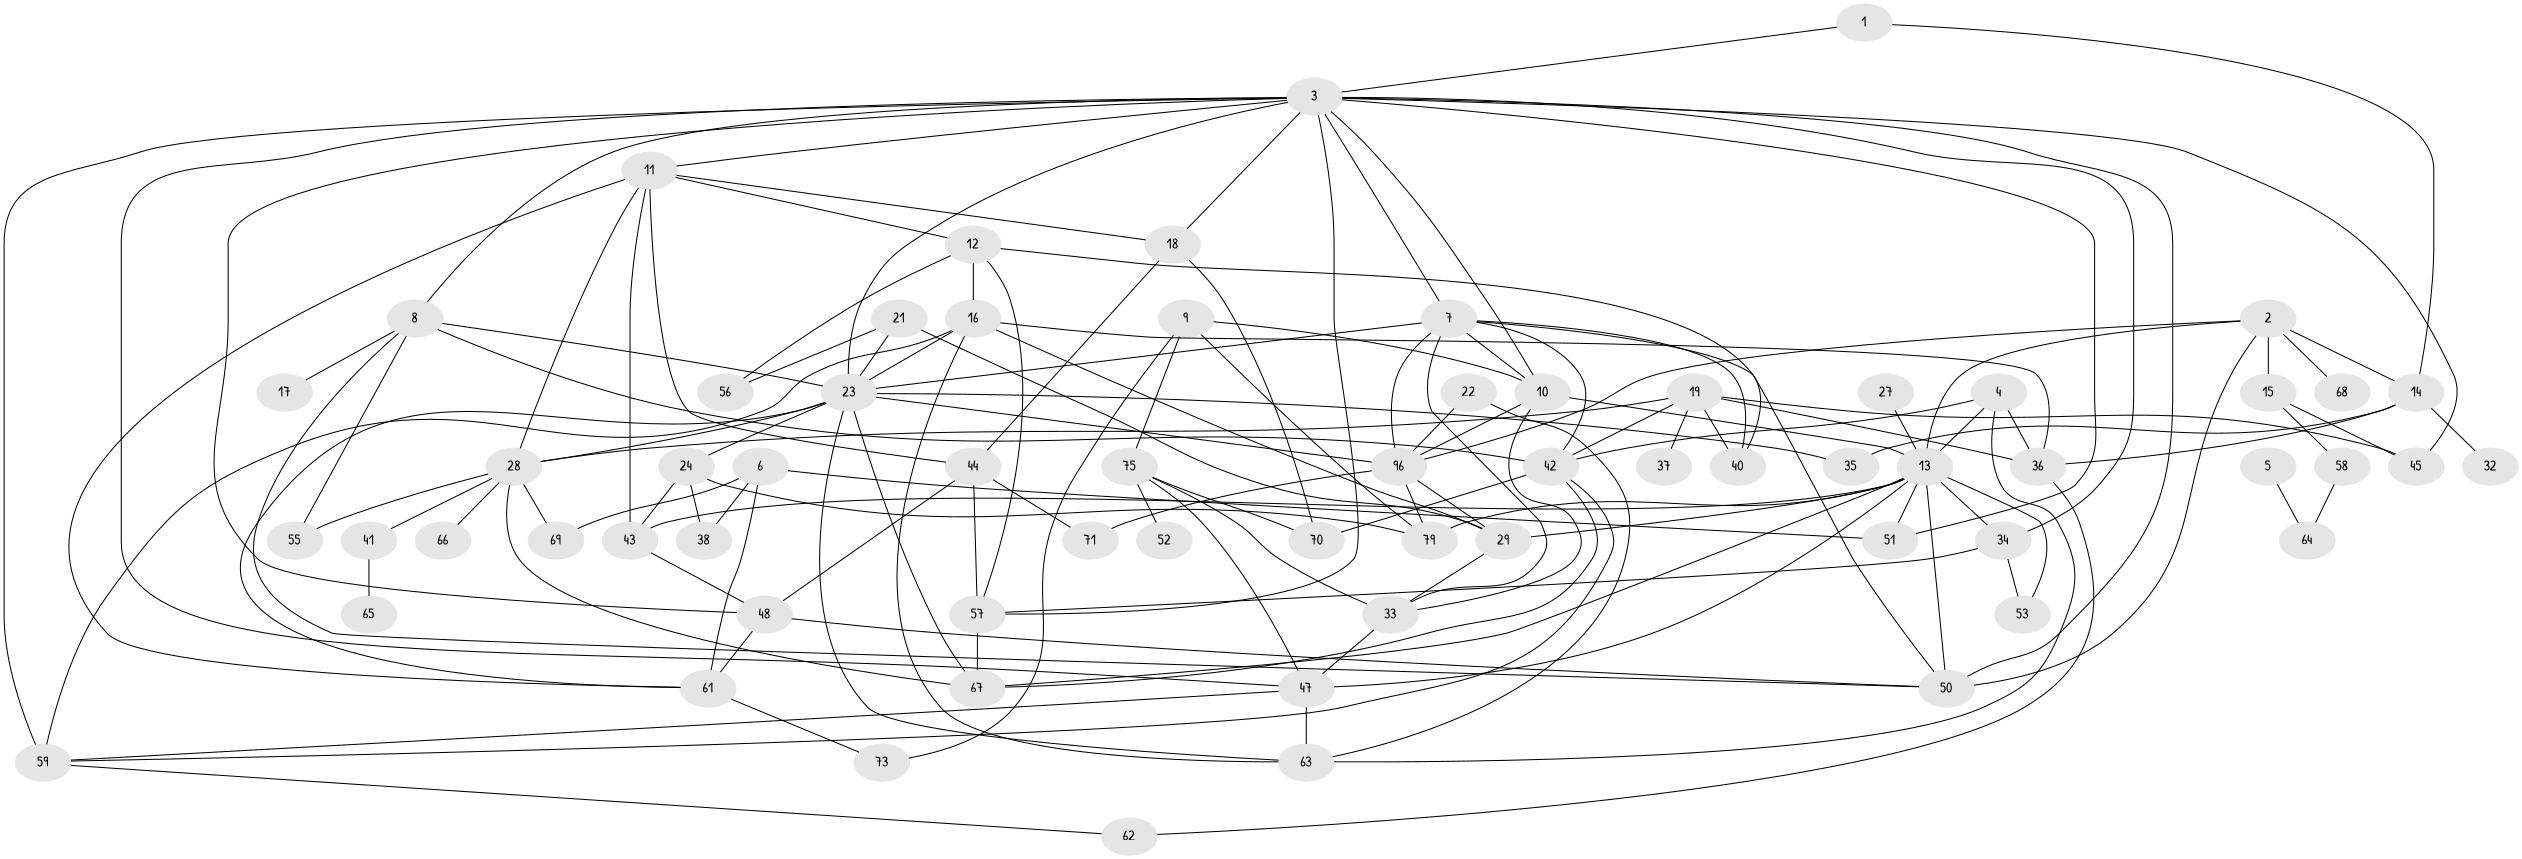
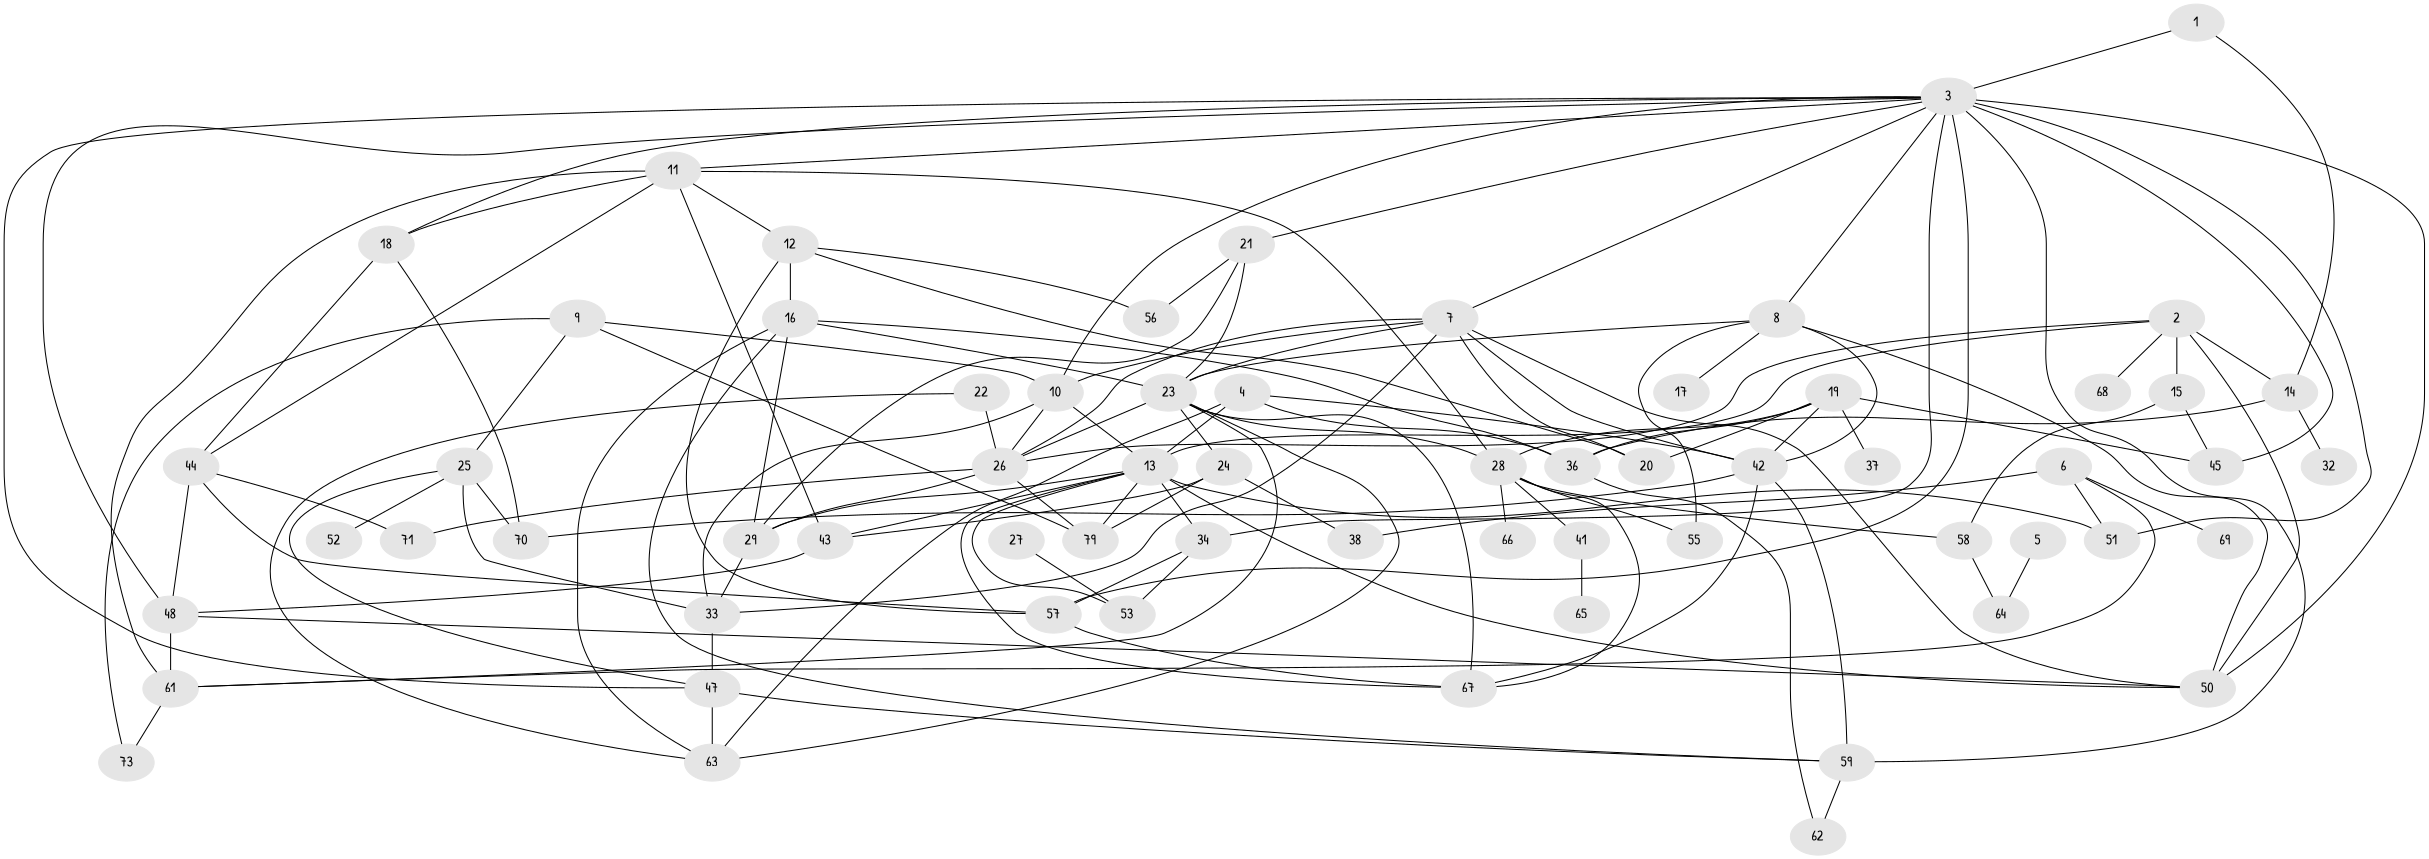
edge "3" -- "23": now "3" -- "21"
edge "27" -- "13": now "27" -- "53"
node "75": label "75" -> "25"
node "96": label "96" -> "26"
node "40": label "40" -> "20"
node "35": removed
edge "28" -- "69": now "28" -- "58"
edge "13" -- "47": removed
